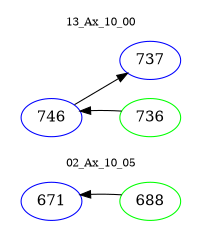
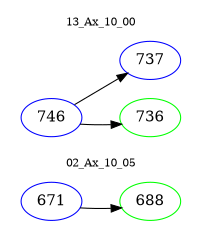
edge "736" -> "746": reversed
edge "688" -> "671": reversed
